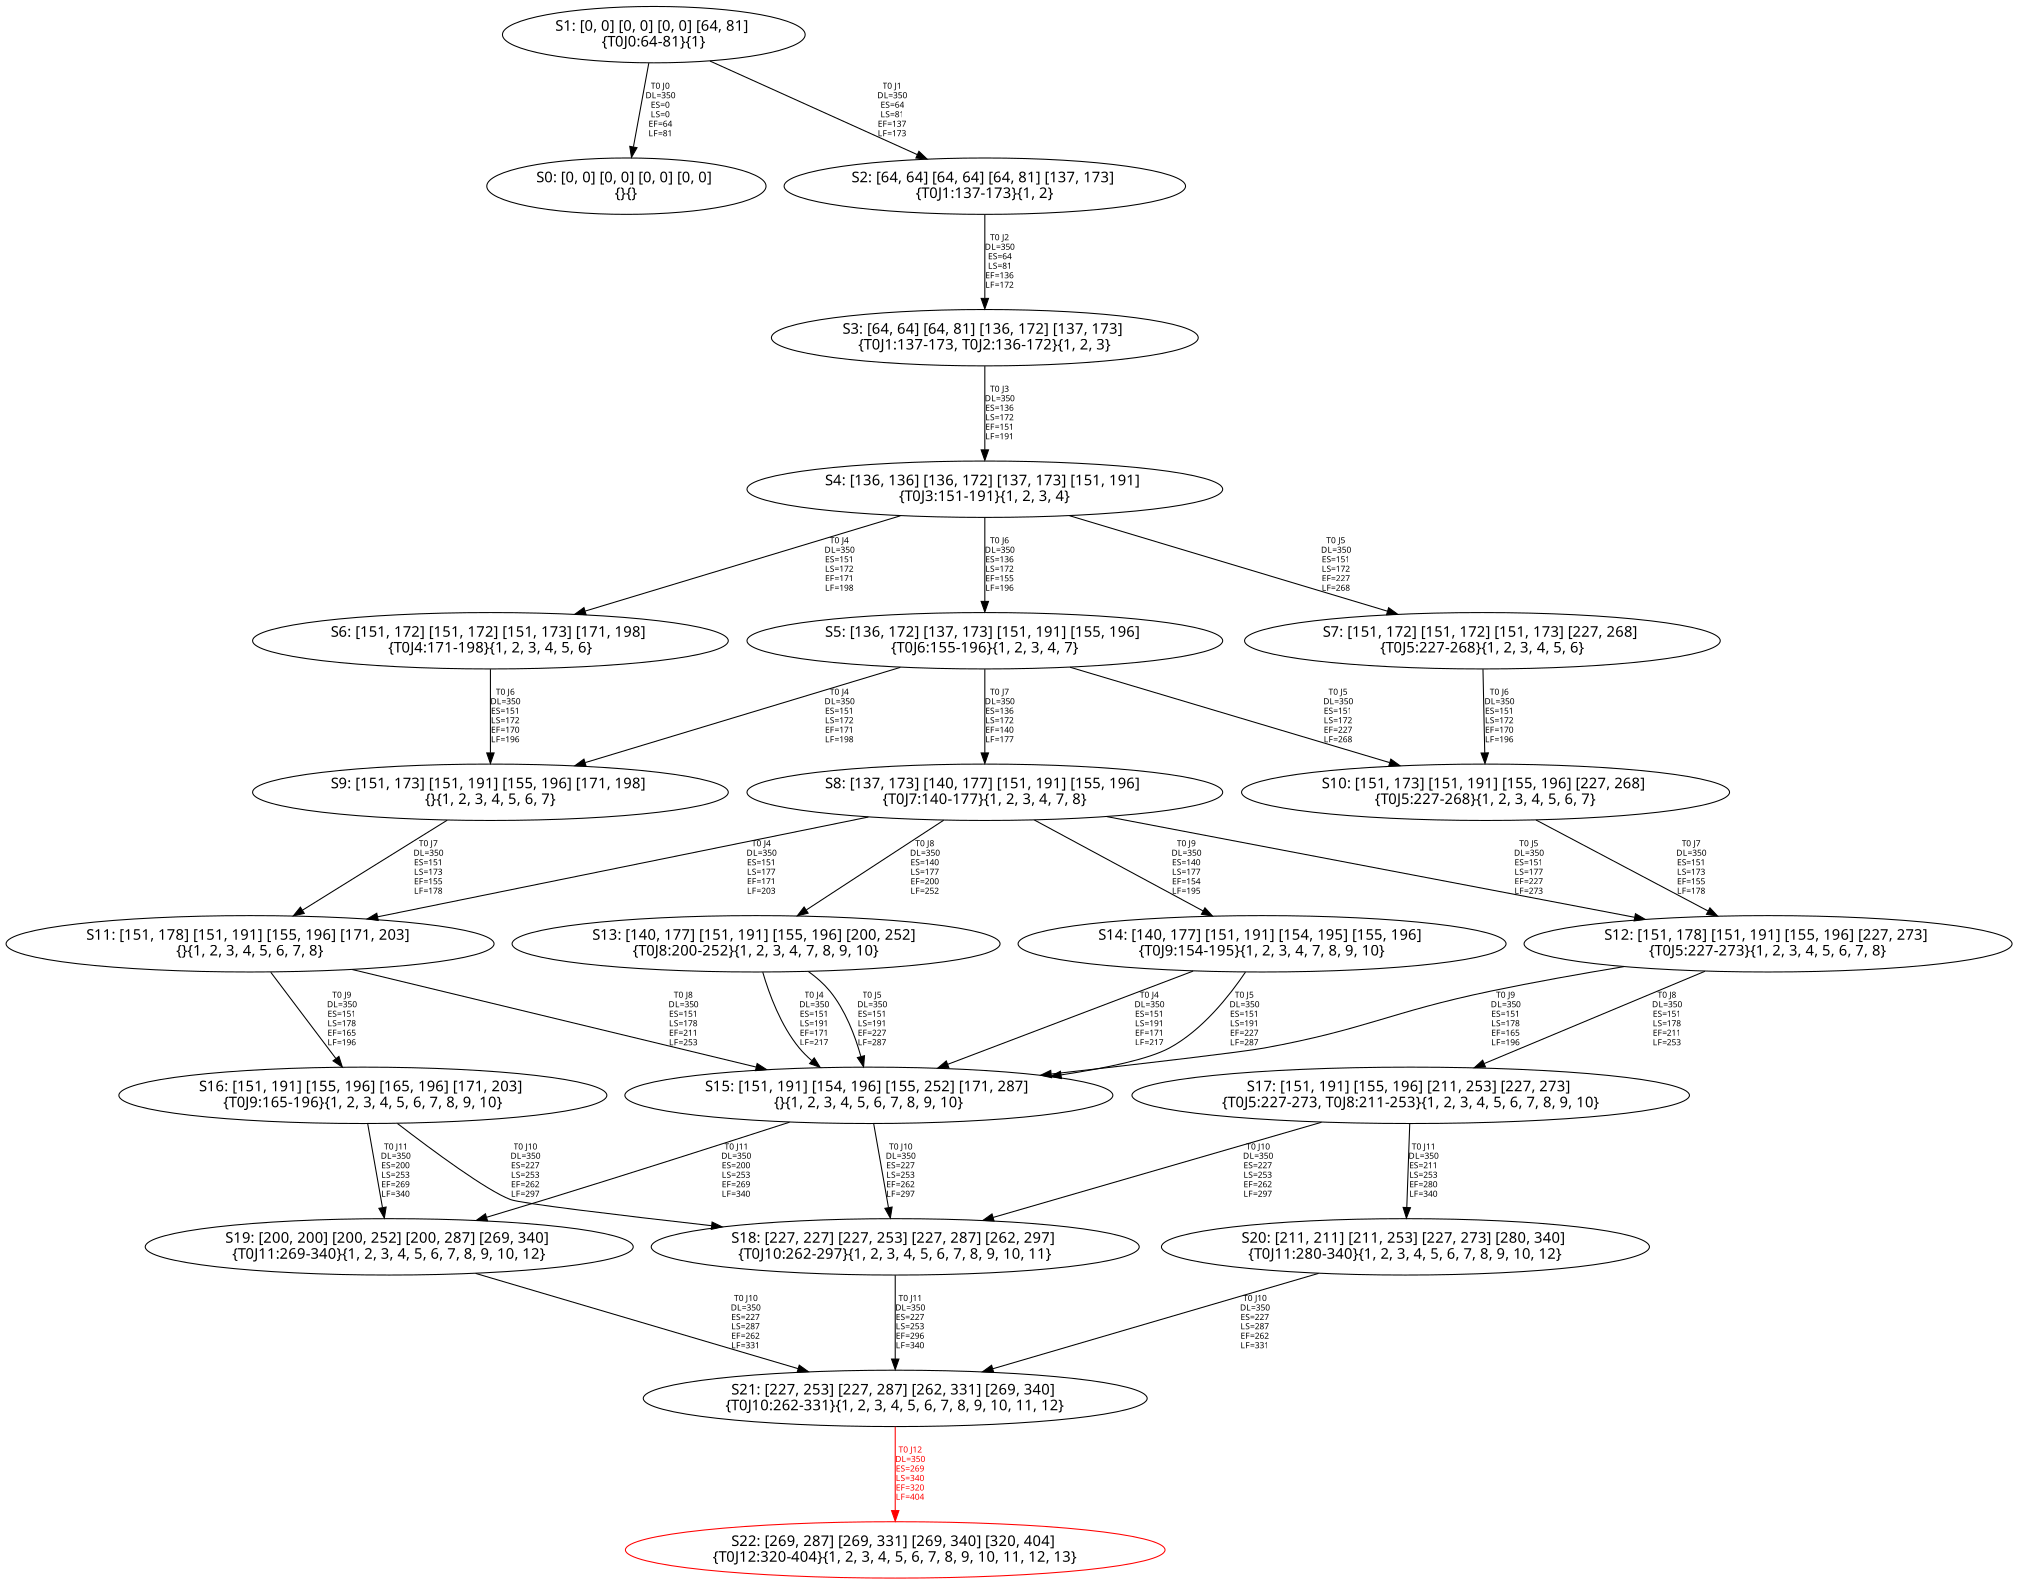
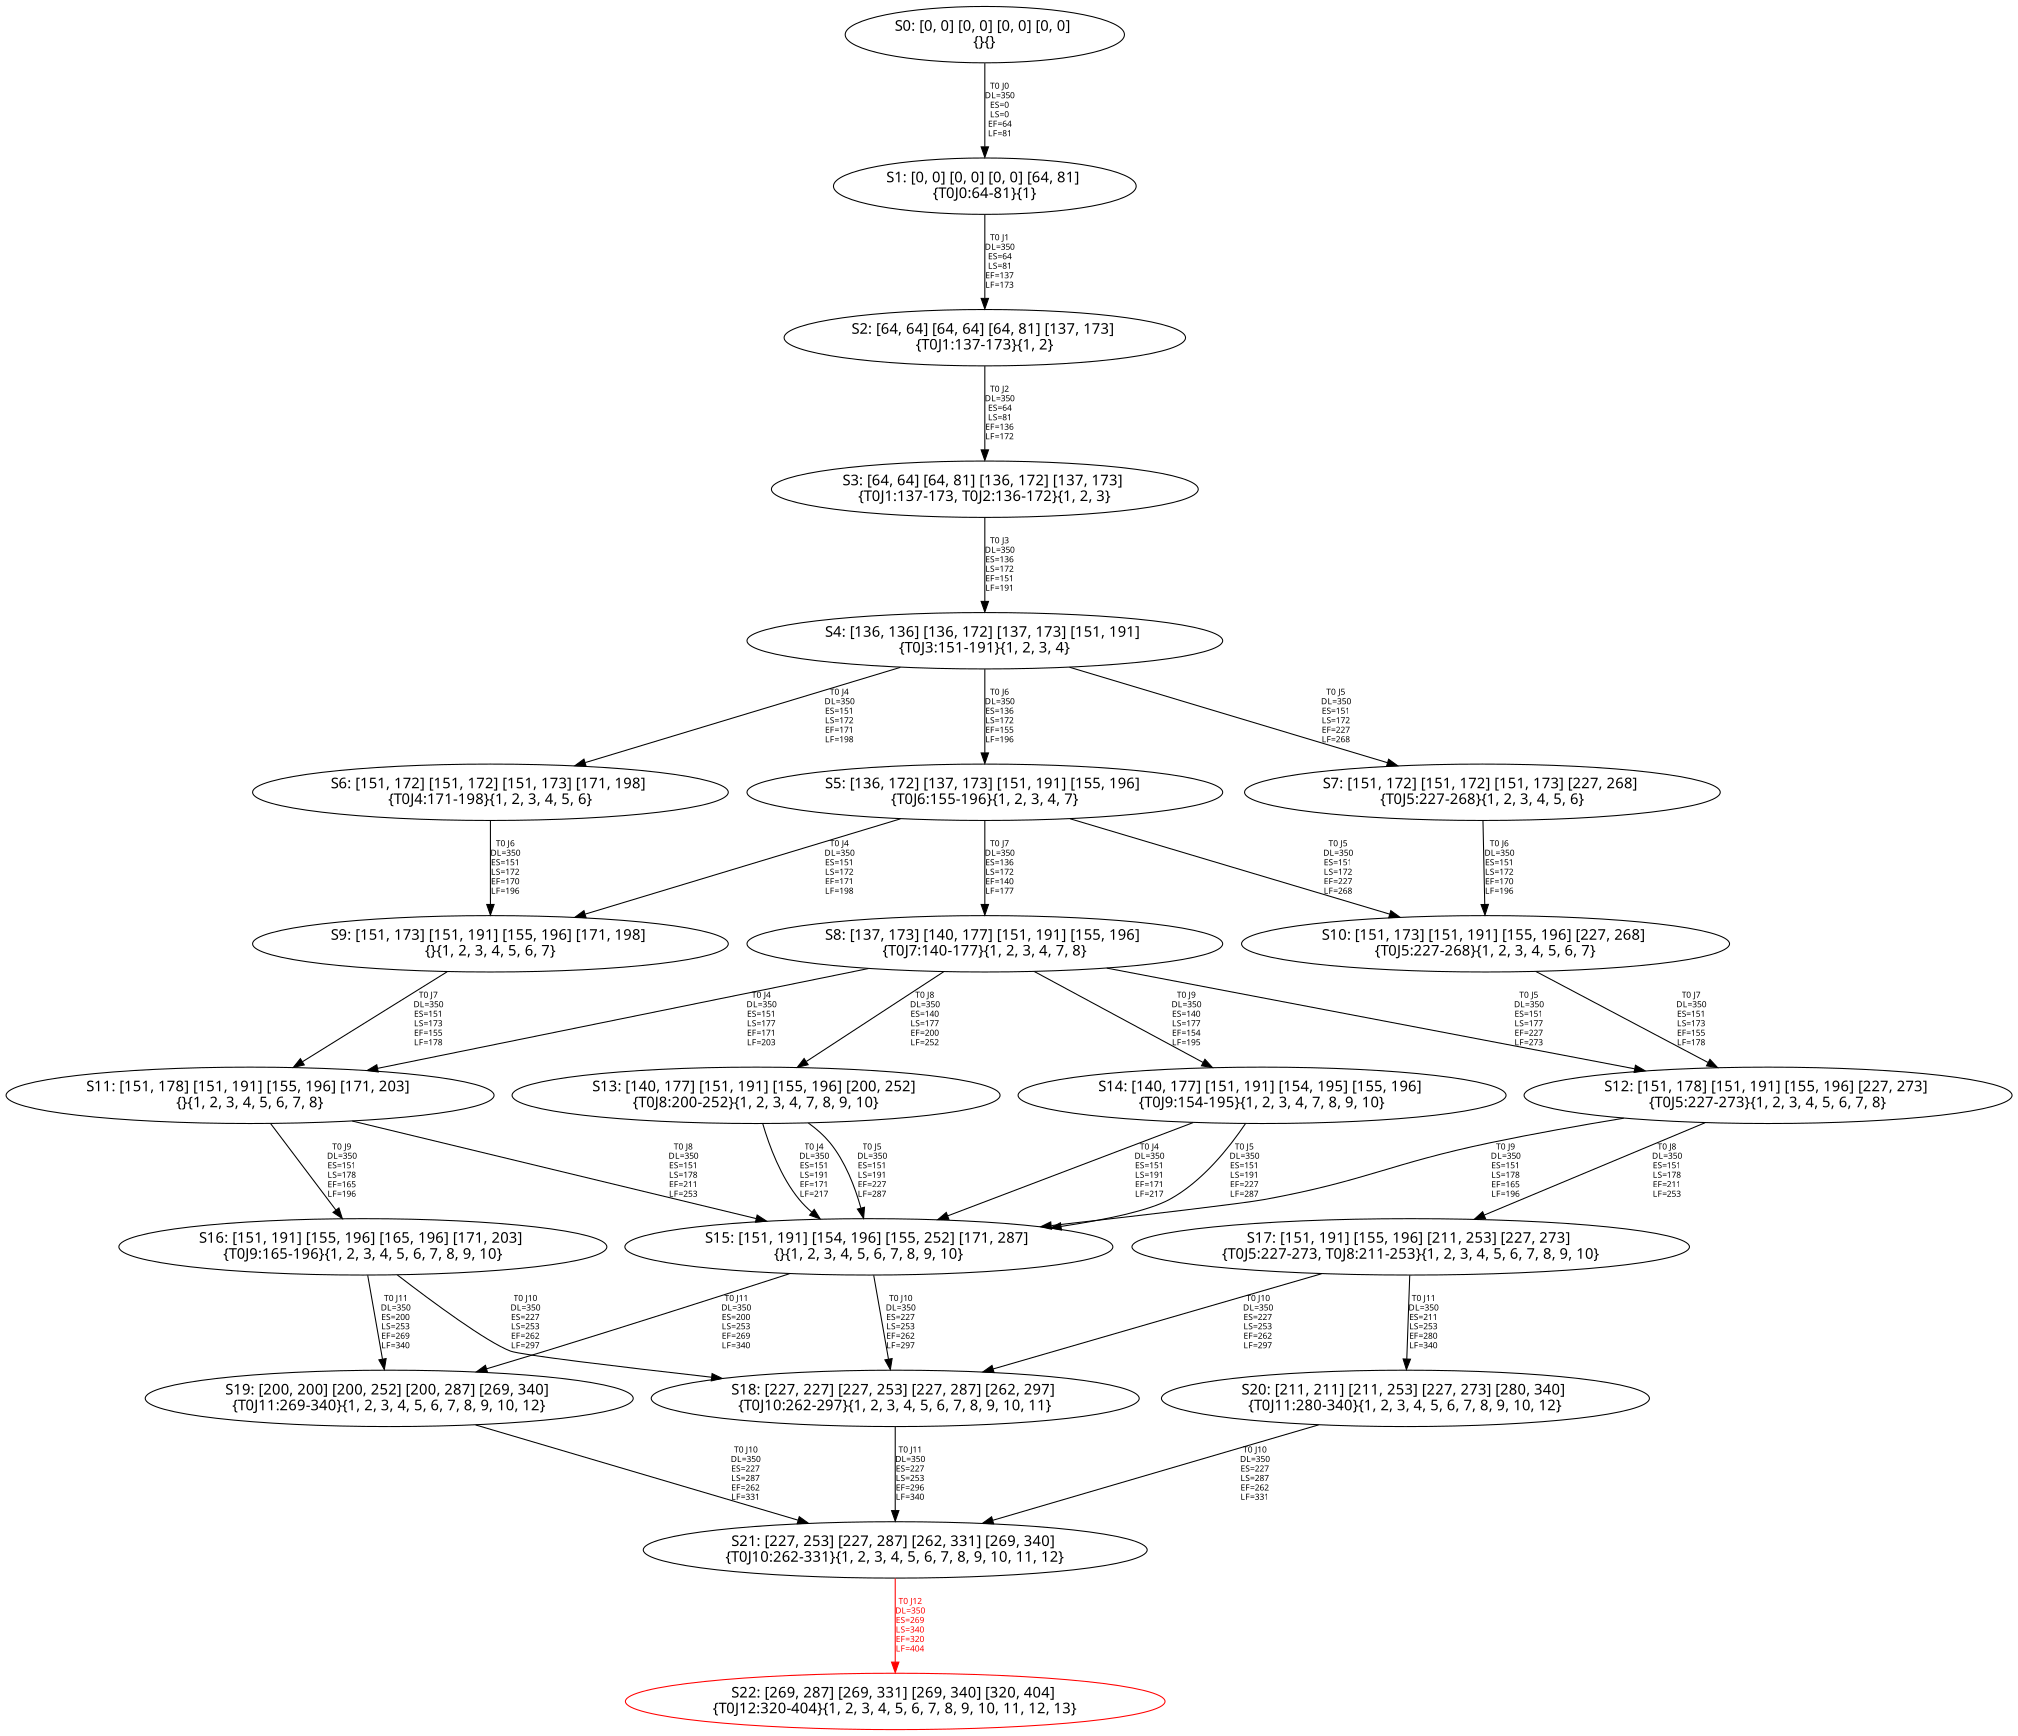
edge "S1: [0, 0] [0, 0] [0, 0] [64, 81] {T0J0:64-81}{1}" -> "S0: [0, 0] [0, 0] [0, 0] [0, 0] {}{}": reversed
